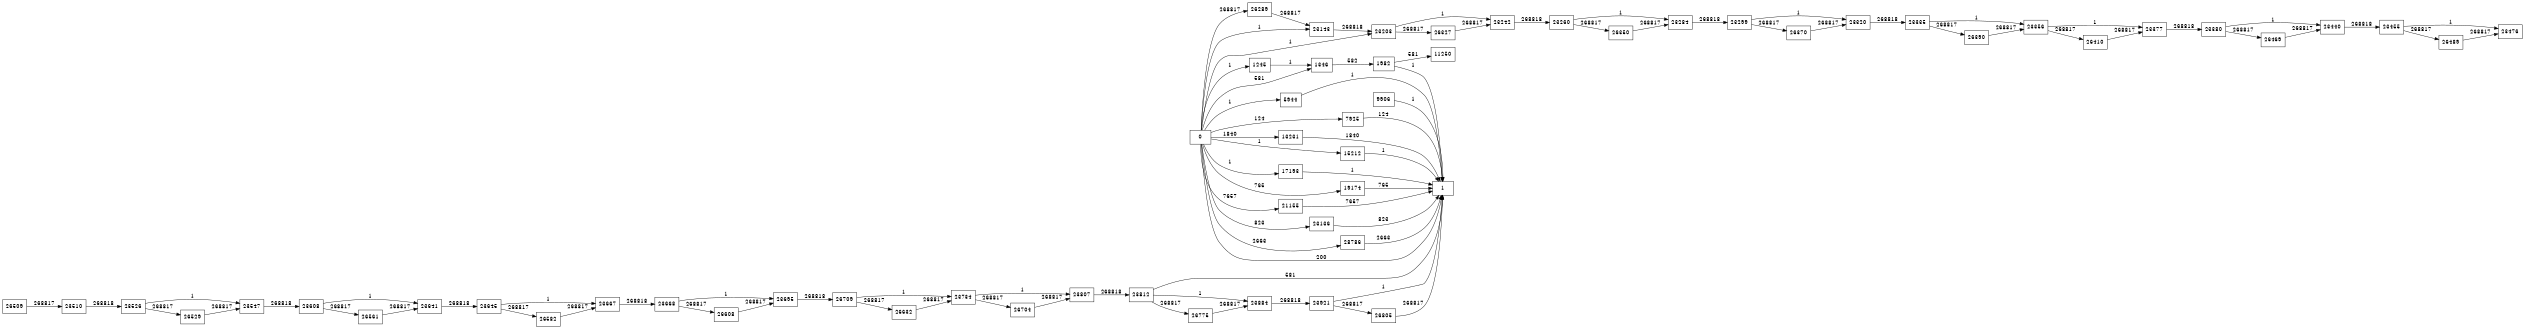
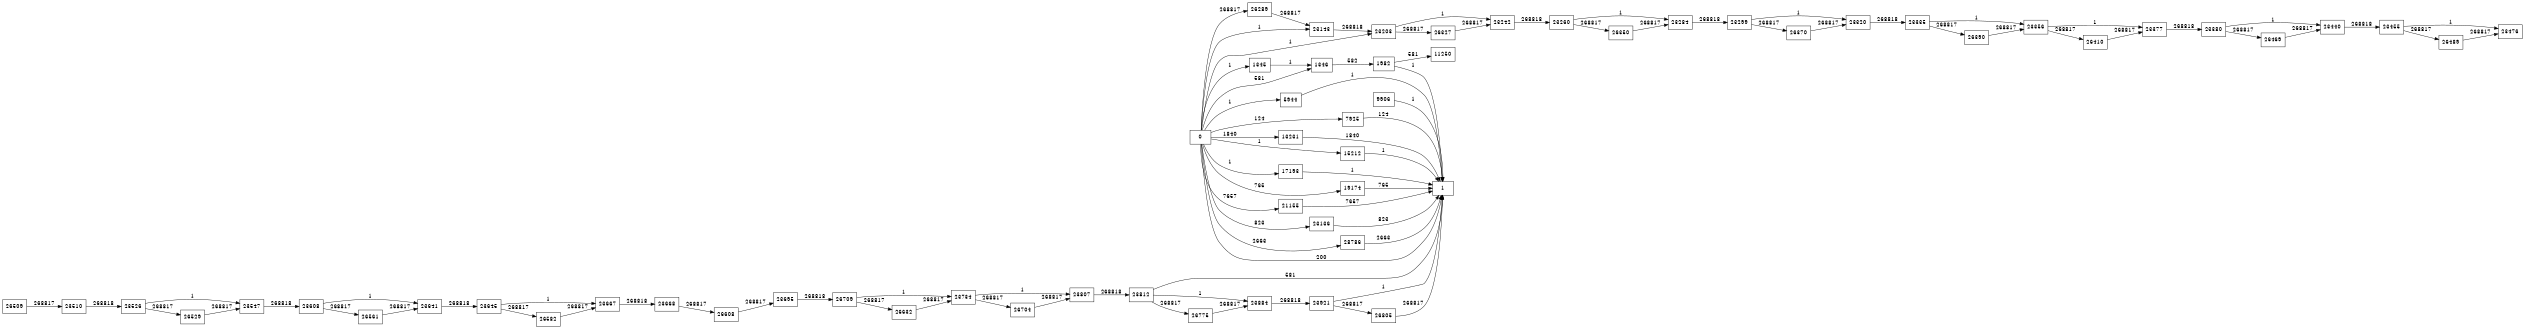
node "1245": label "1245" -> "1345"
edge "23668" -> "23695": removed, label "1"
